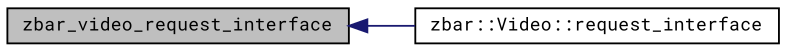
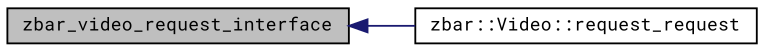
node "zbar::Video::request_interface": label "zbar::Video::request_interface" -> "zbar::Video::request_request"
